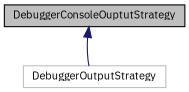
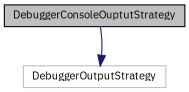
edge "DebuggerOutputStrategy" -> "DebuggerConsoleOuptutStrategy": reversed
